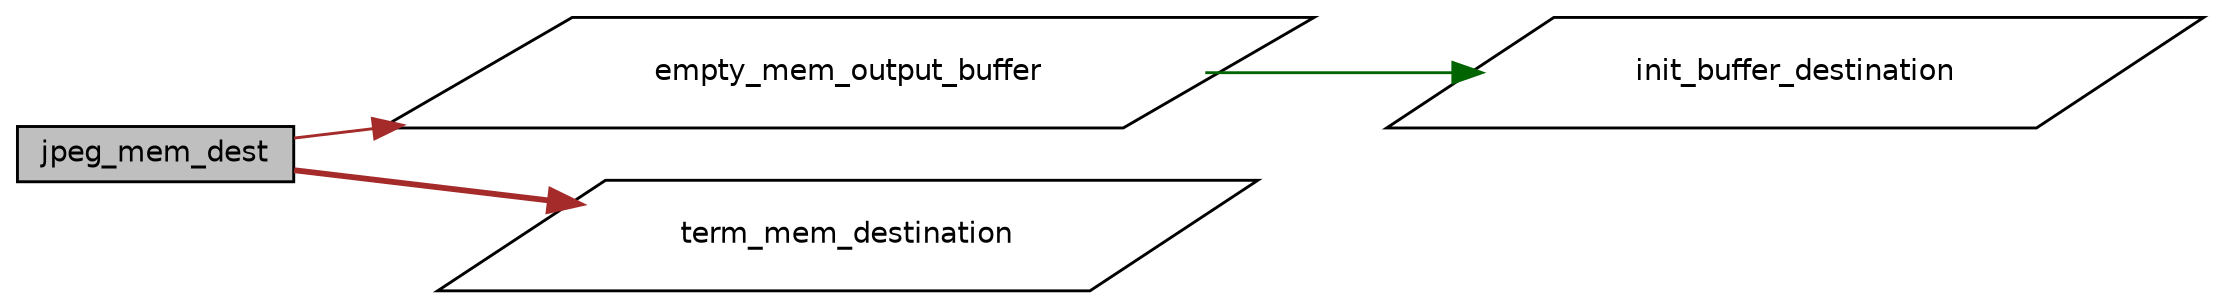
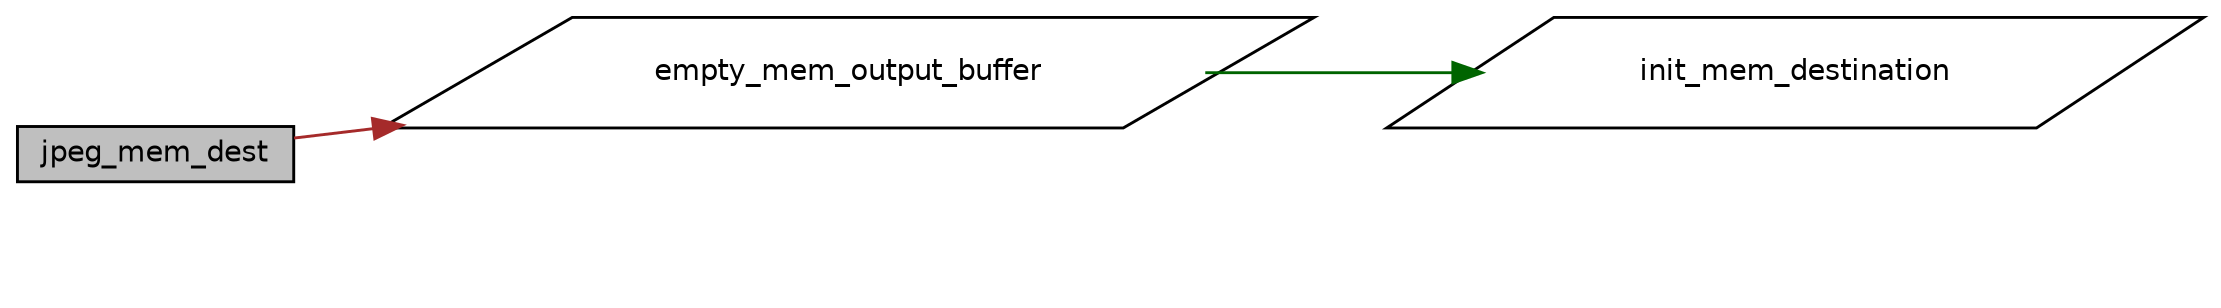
node "init_buffer_destination": label "init_buffer_destination" -> "init_mem_destination"
node "term_mem_destination": removed
